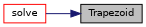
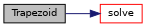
edge "solve" -> "Trapezoid": reversed
